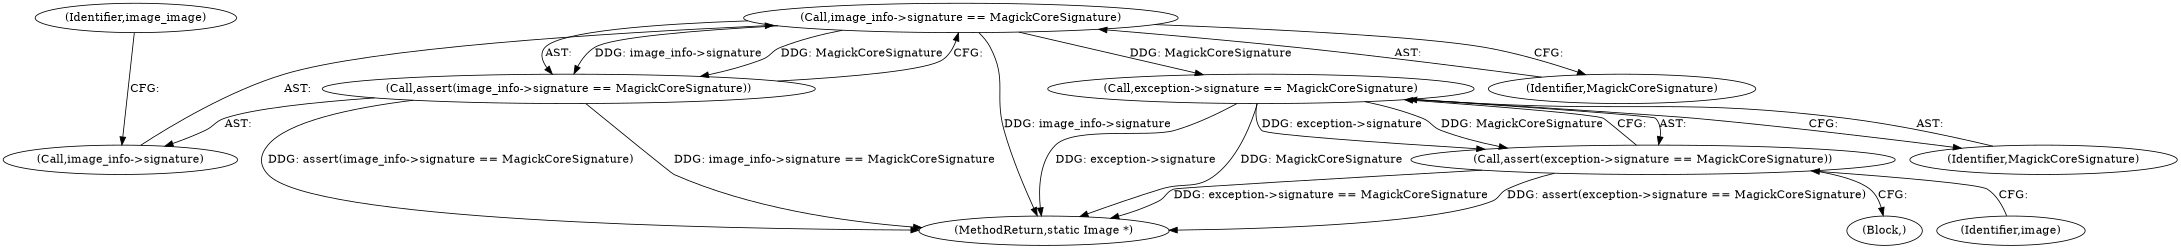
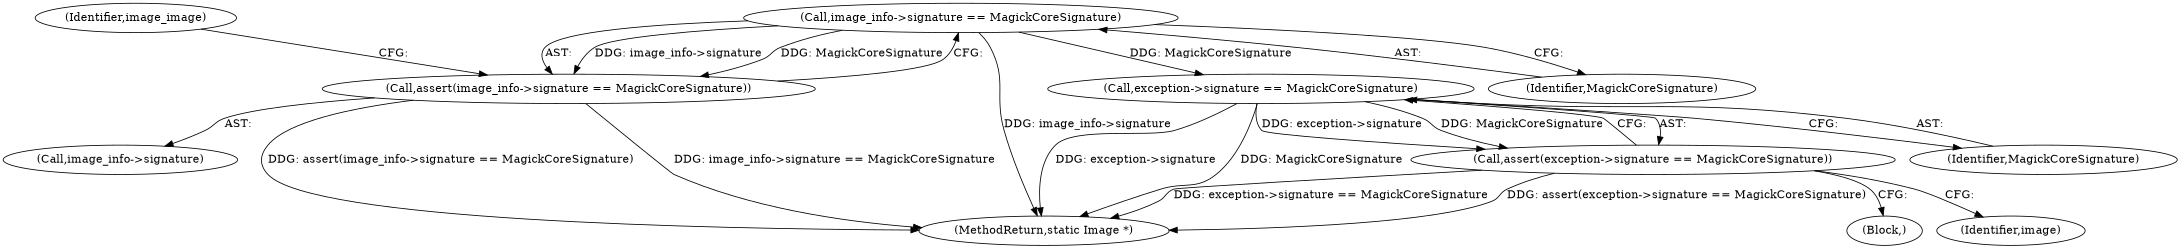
edge "(Call,image_info->signature)" -> "(Call,image_info->signature == MagickCoreSignature)": removed, label "AST:"
edge "(Identifier,image_image)" -> "(Call,image_info->signature)": now "(Identifier,image_image)" -> "(Call,assert(image_info->signature == MagickCoreSignature))"
edge "(Identifier,image)" -> "(Call,assert(exception->signature == MagickCoreSignature))": reversed
